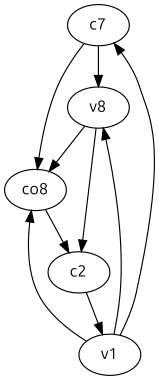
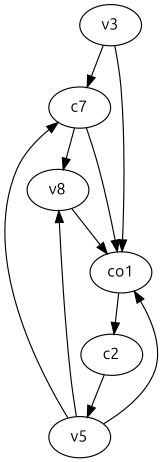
node "v3": added
edge "v8" -> "c2": removed
node "co8": label "co8" -> "co1"
node "v1": label "v1" -> "v5"
